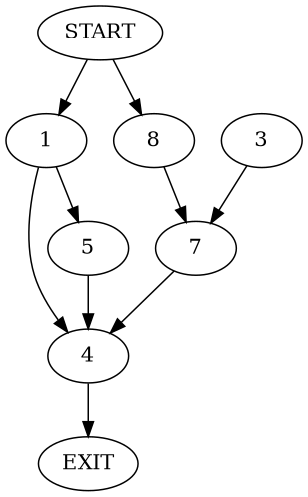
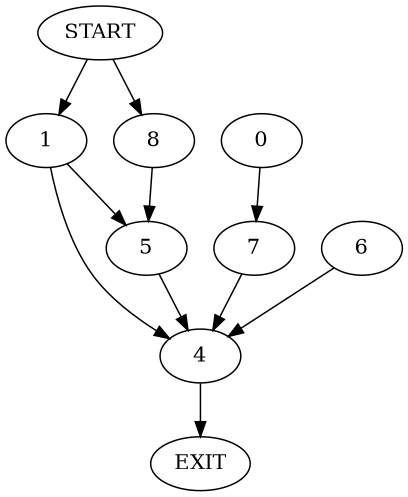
node "3": label "3" -> "0"
edge "8" -> "7": now "8" -> "5"
node "6": added
